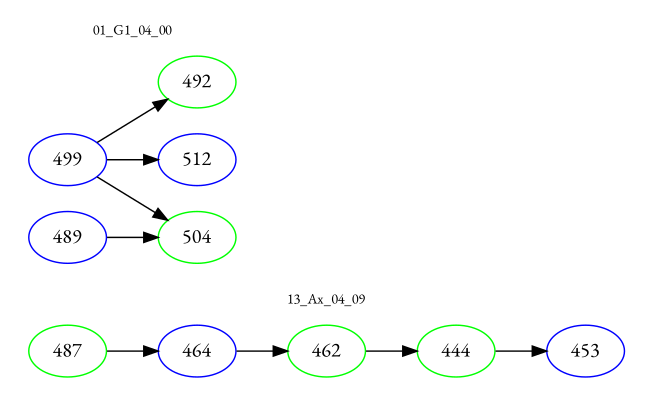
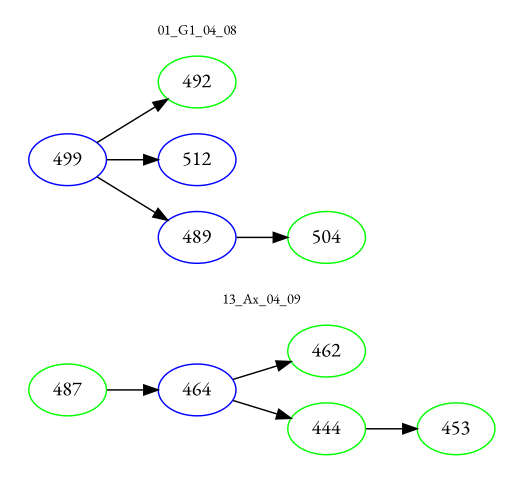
cluster "01_G1_04_00": label "01_G1_04_00" -> "01_G1_04_08"
edge "499" -> "504": now "499" -> "489"
edge "462" -> "444": now "464" -> "444"
node "453": color blue -> green
